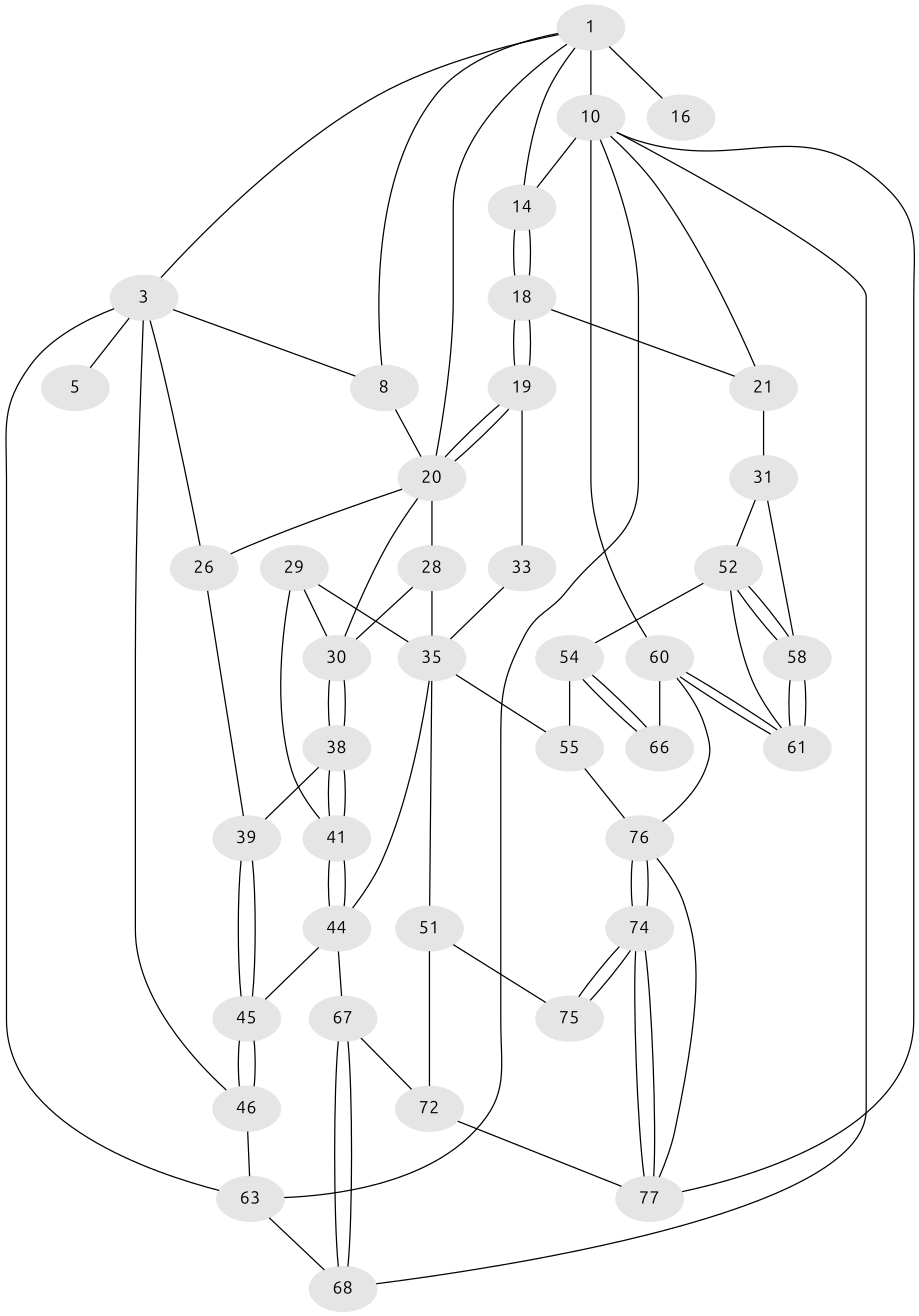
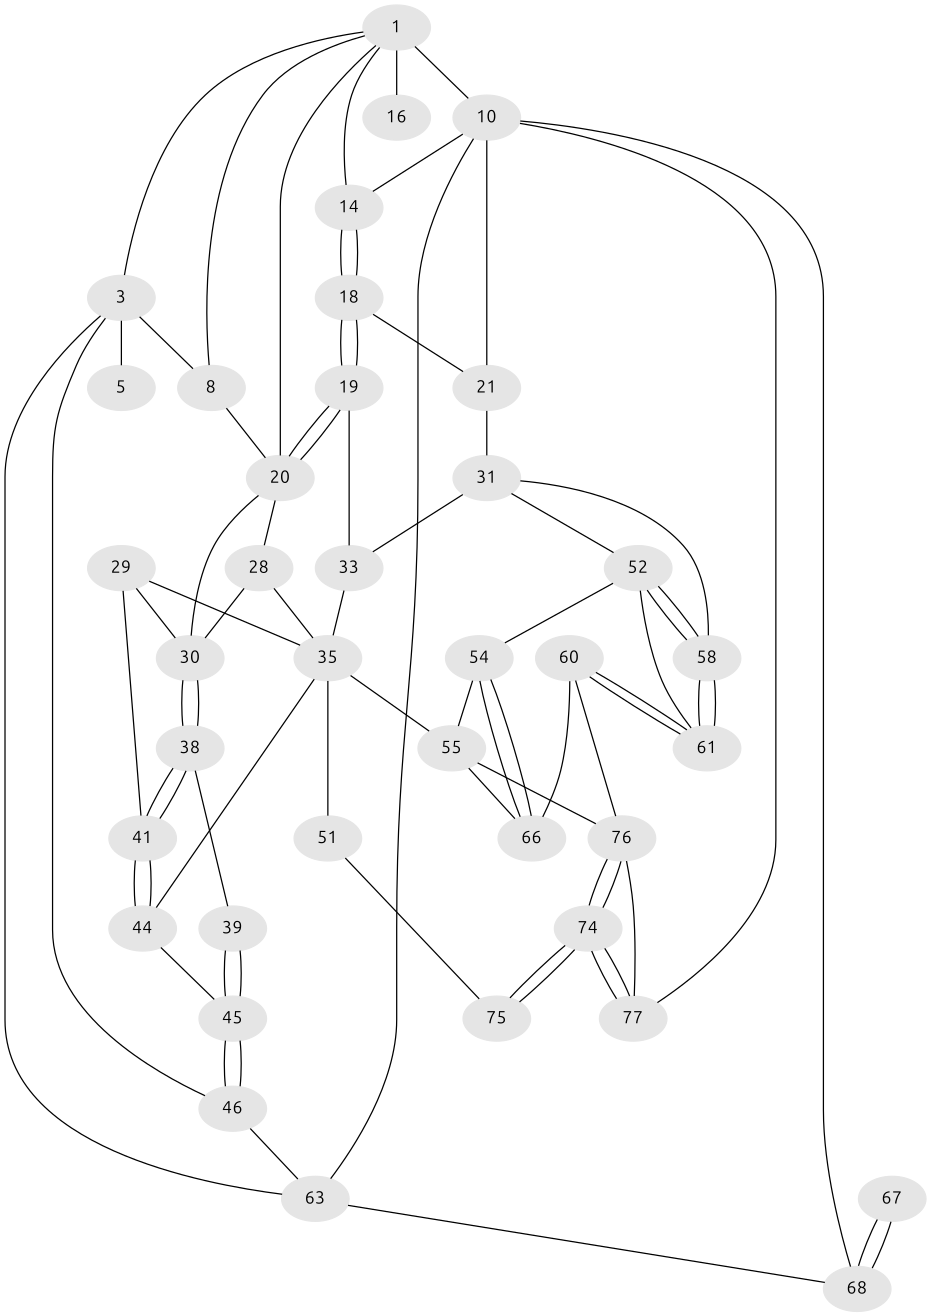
edge "10" -- "60": removed
edge "31" -- "33": added
node "26": removed
edge "55" -- "66": added
edge "44" -- "67": removed
node "72": removed
